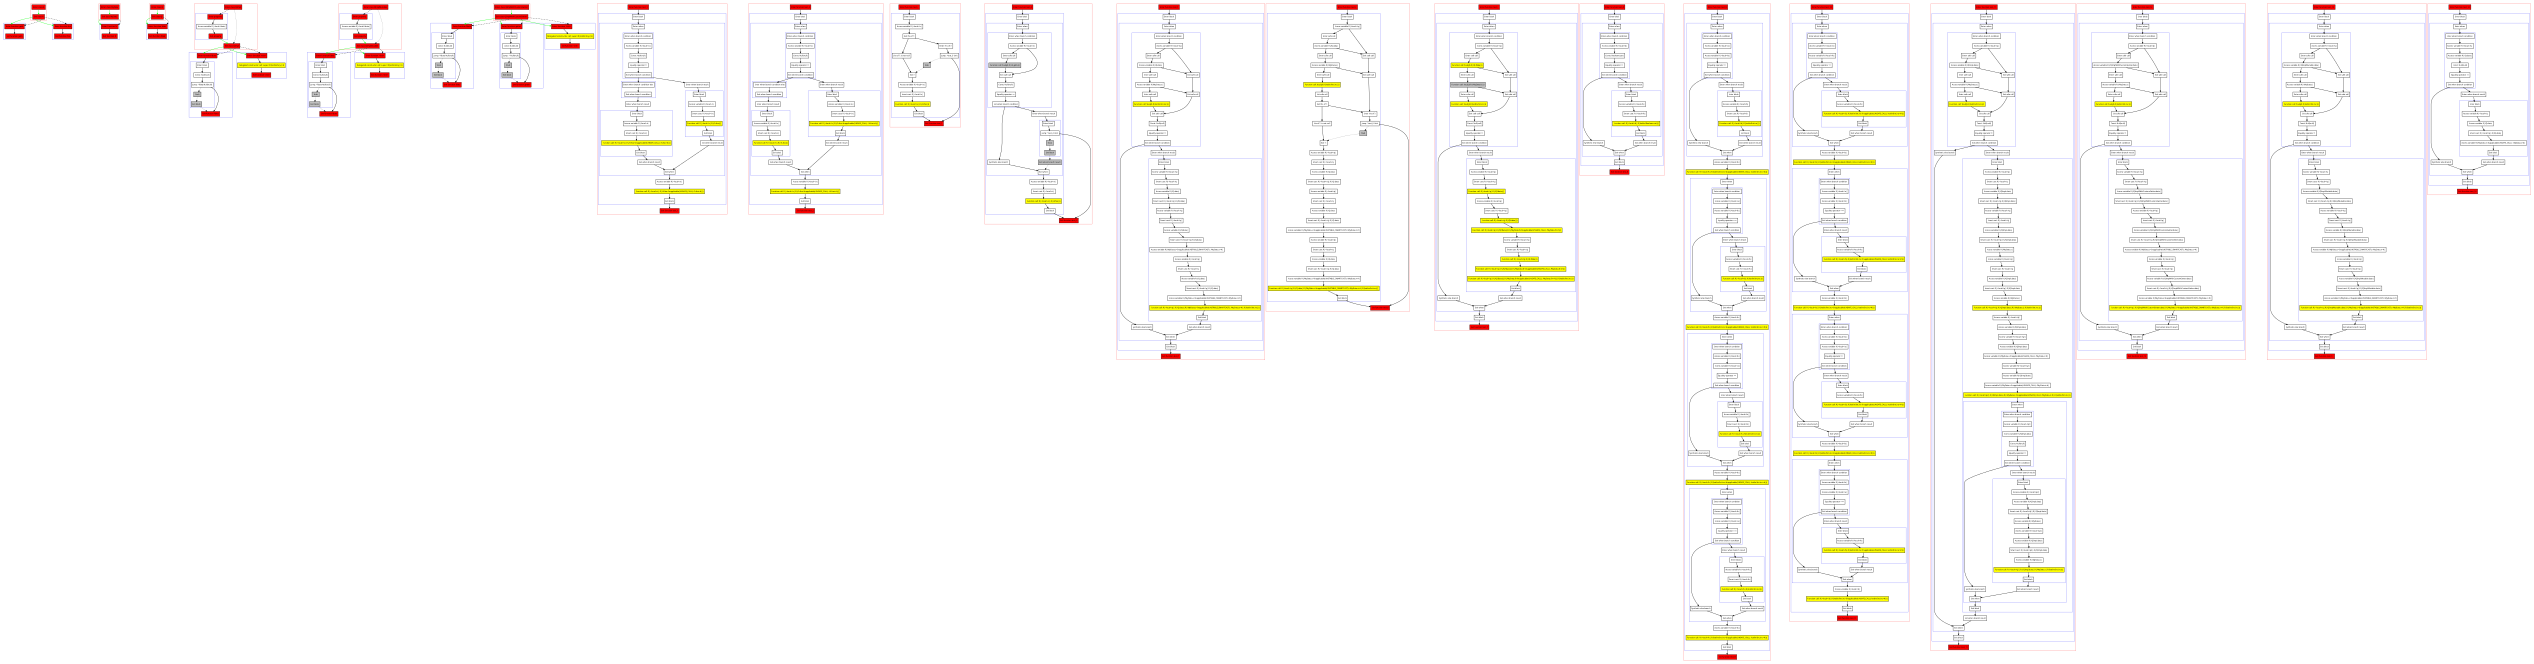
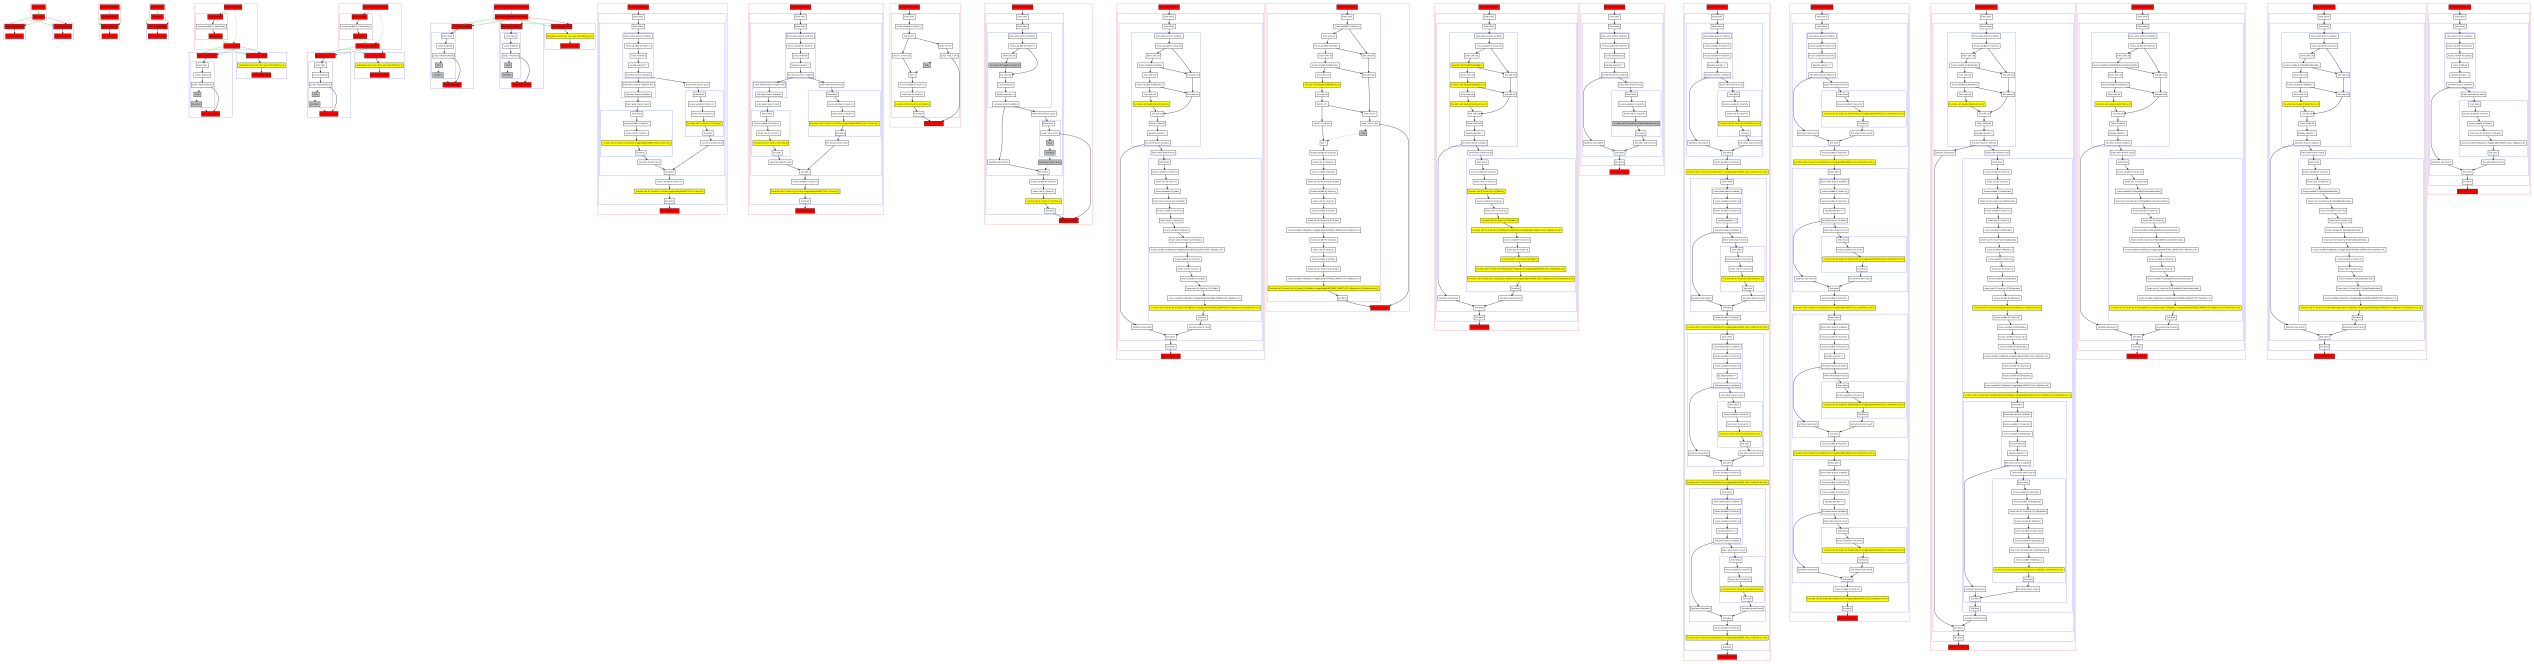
node "Function call: $subj$.R|/MyData.fs|()": fillcolor gray -> yellow
node "Function call: R|<local>/b|.R|kotlin/Boolean.not|()": fillcolor yellow -> gray
